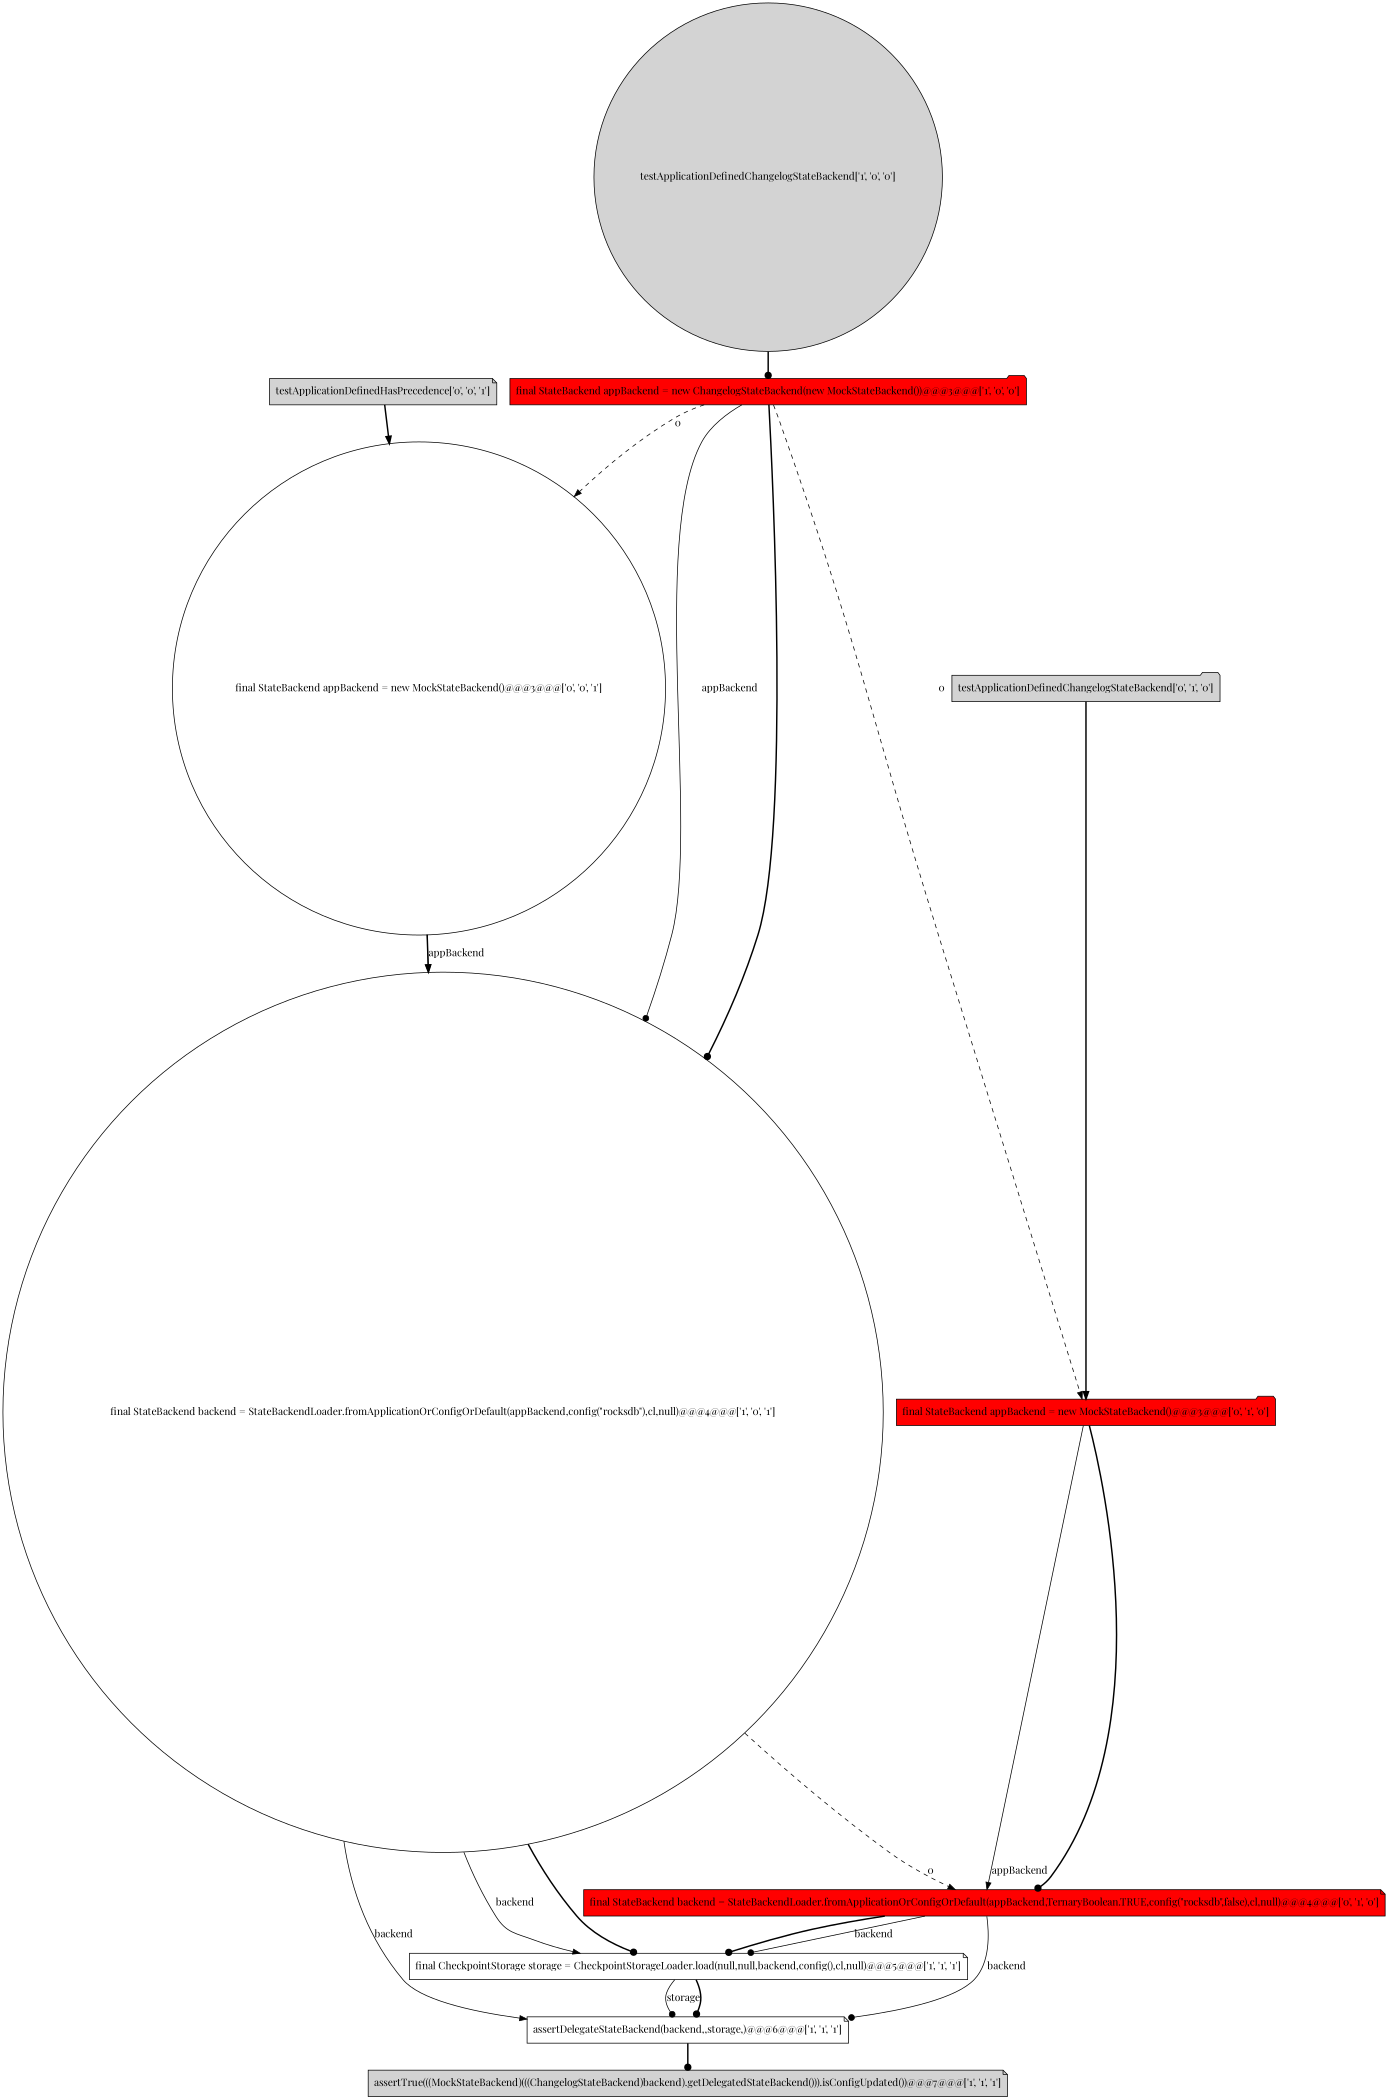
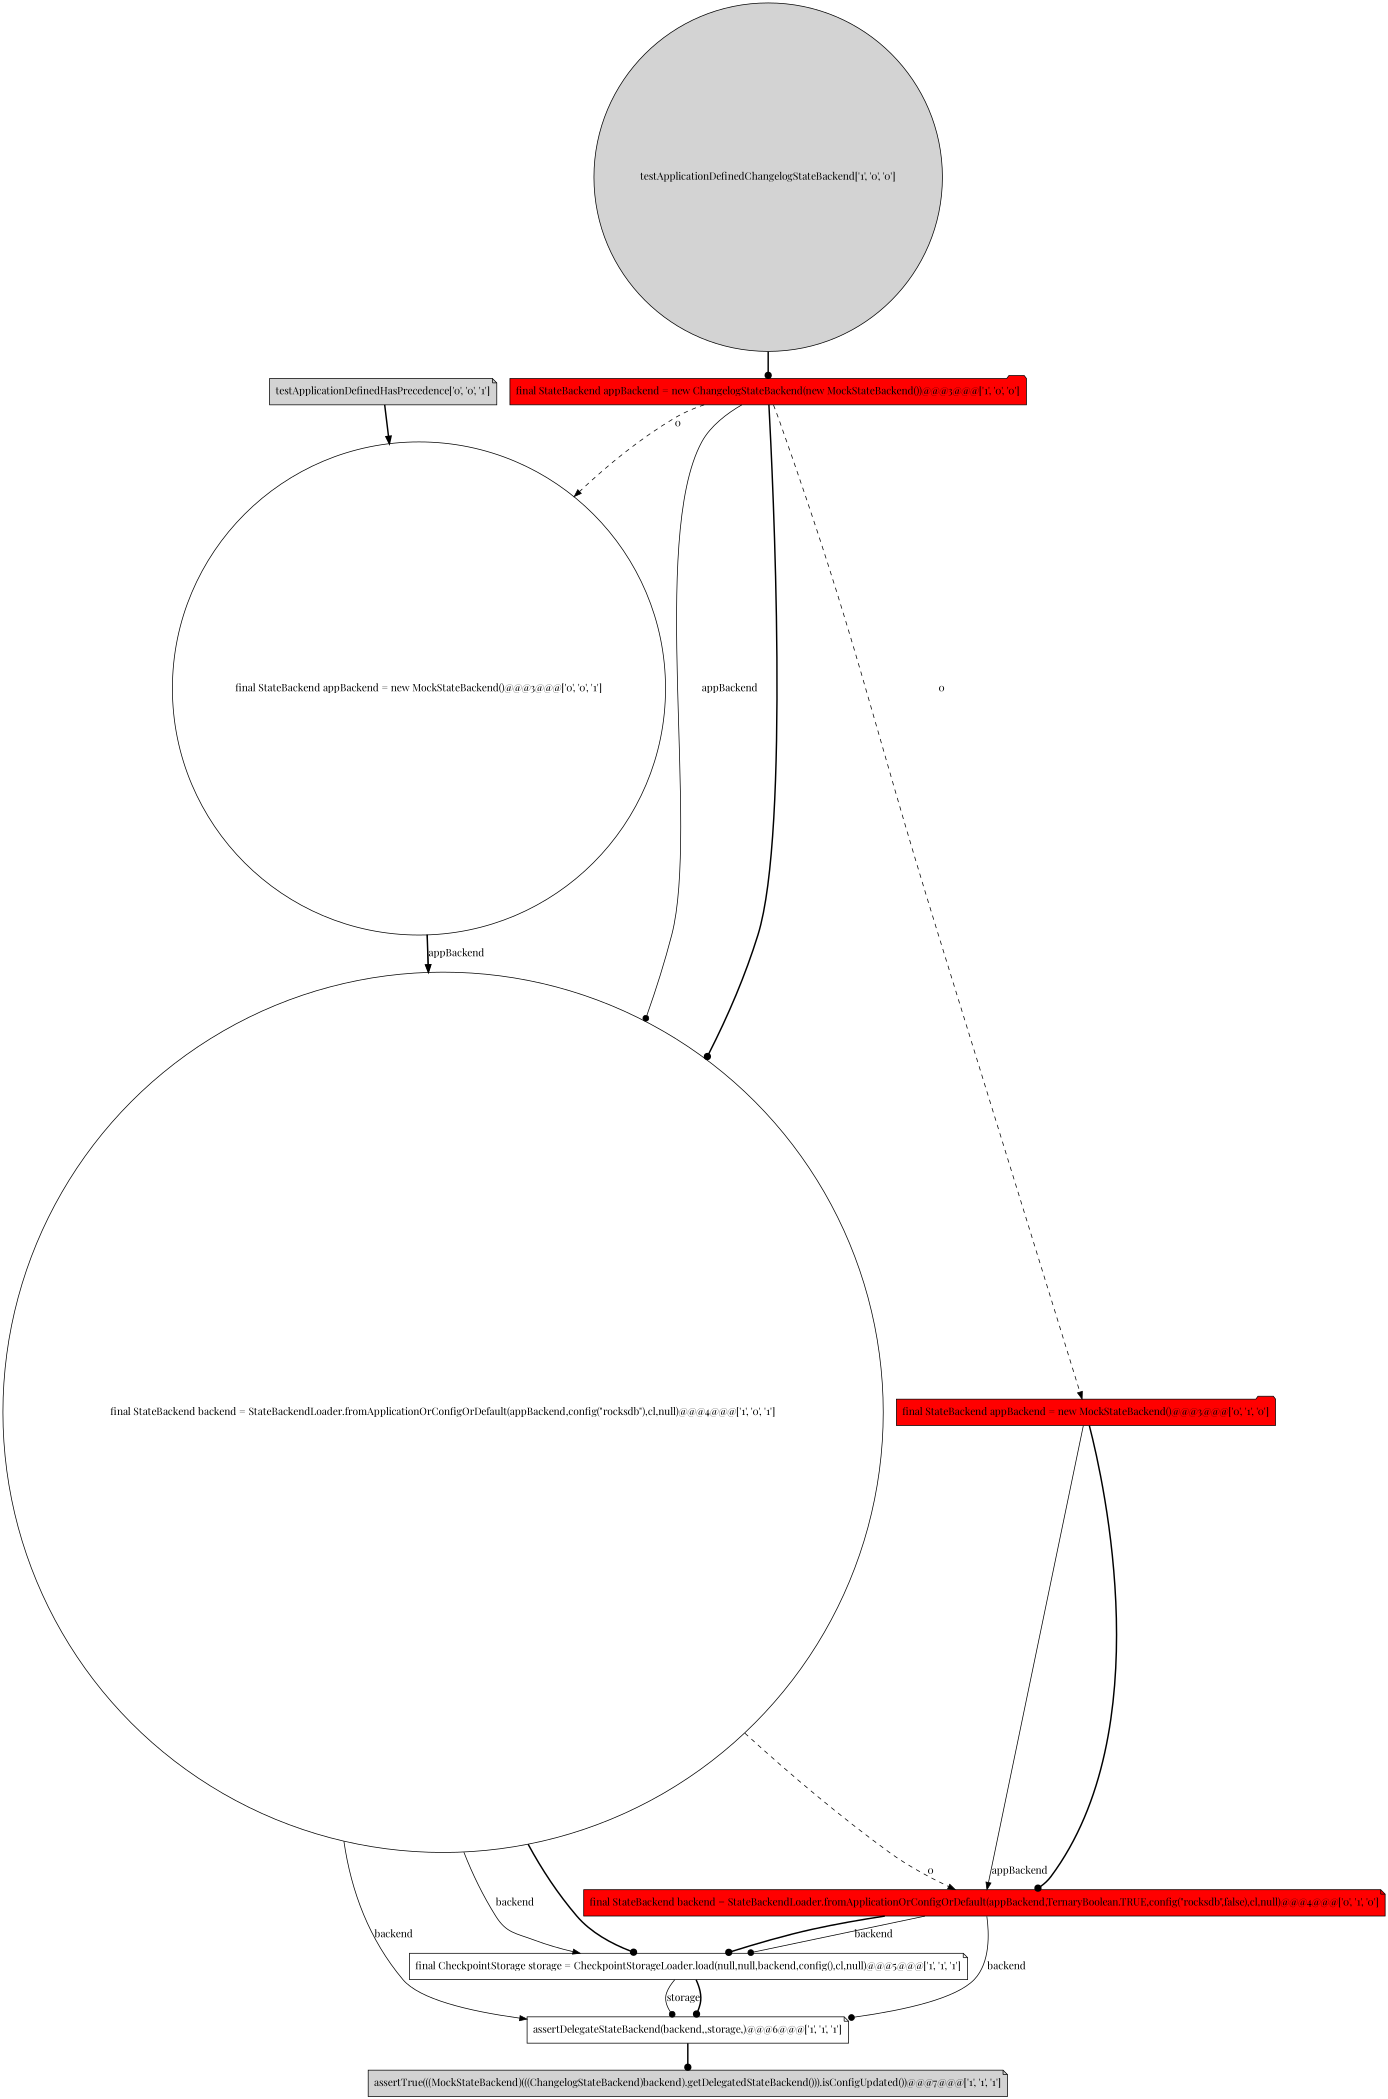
node "testApplicationDefinedChangelogStateBackend['0', '1', '0']": removed
